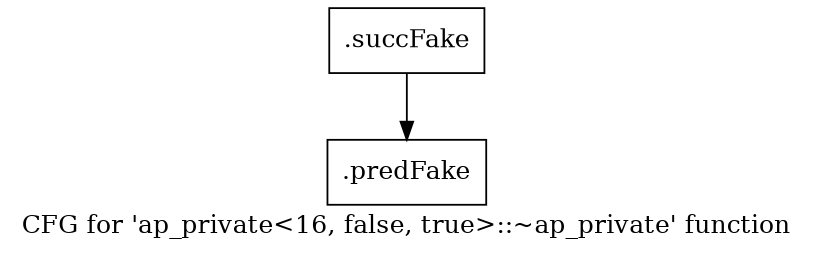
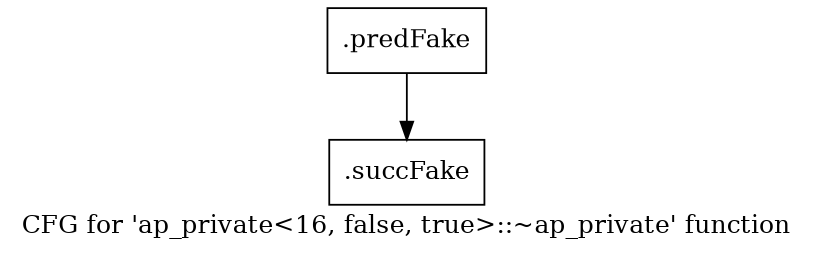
edge ".succFake" -> ".predFake": reversed
